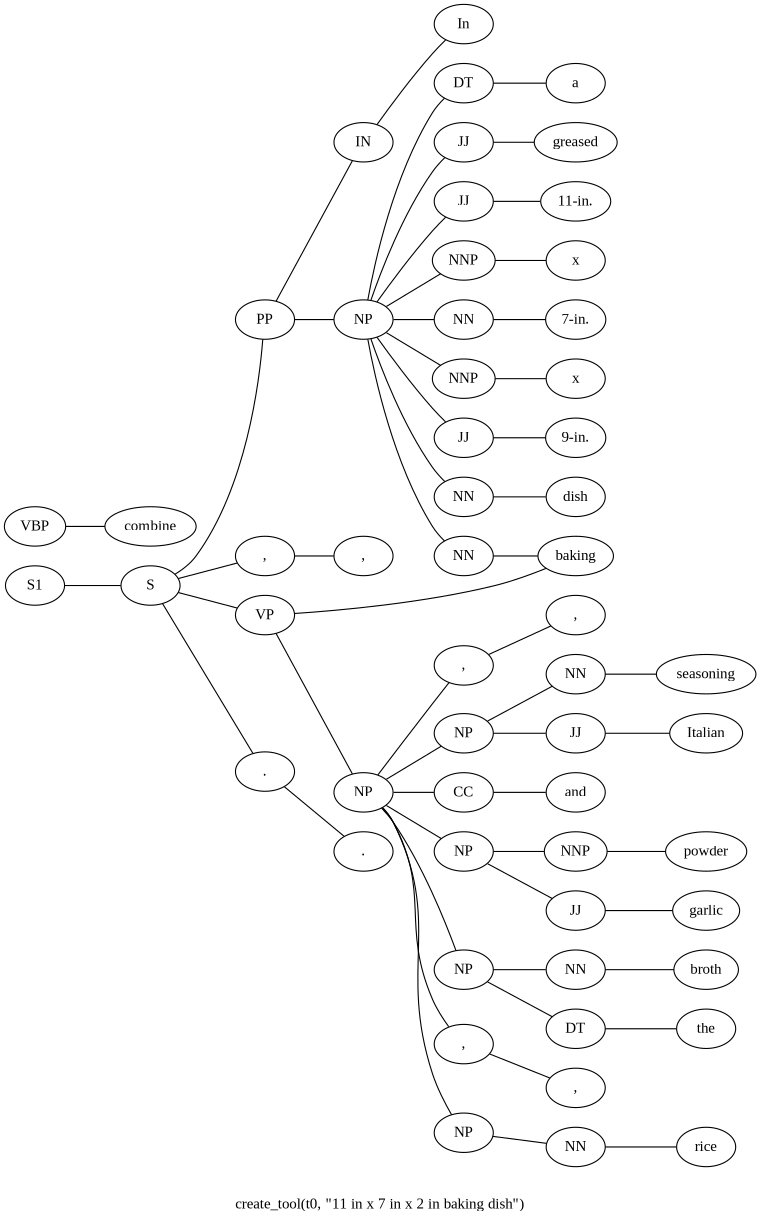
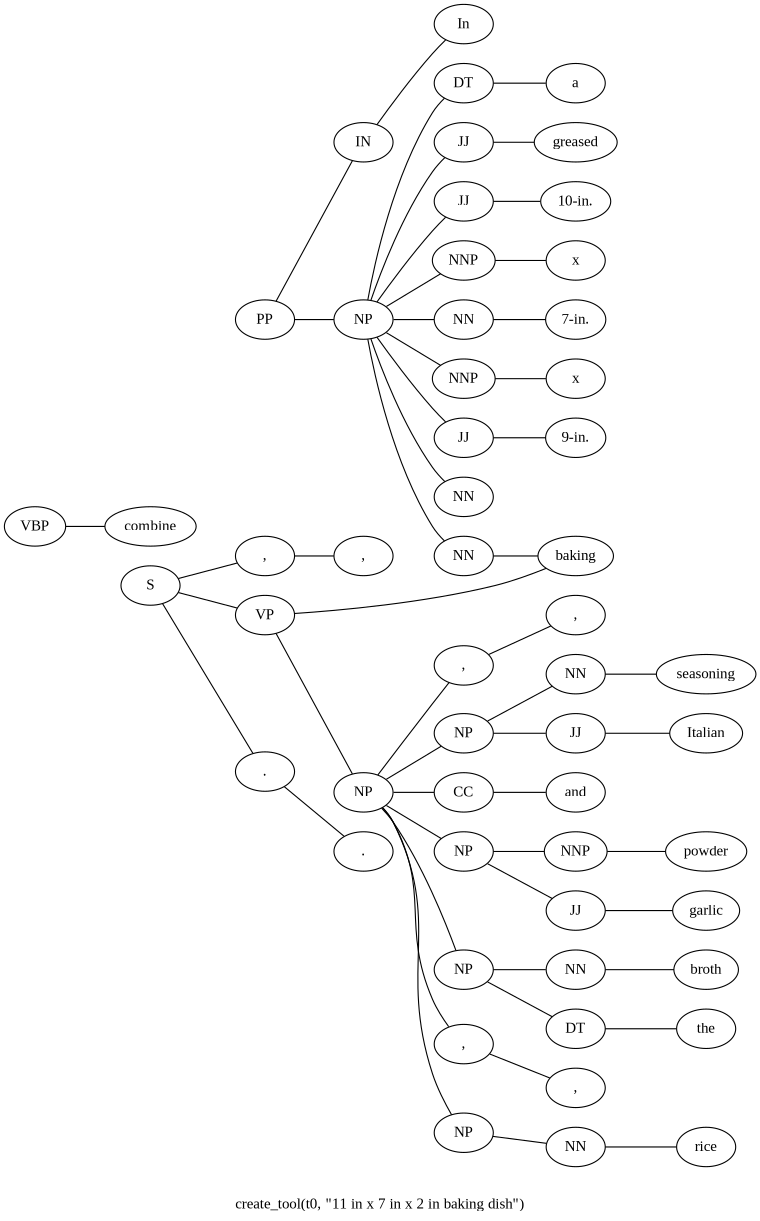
node "11-in.": label "11-in." -> "10-in."
edge "PP" -- "S": removed
node "dish": removed
node "S1": removed
